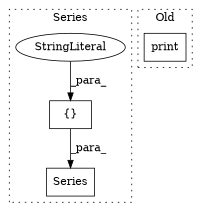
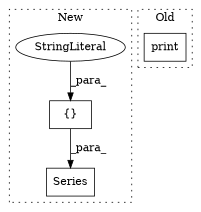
cluster "Series": label "Series" -> "New"
